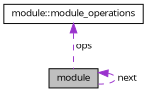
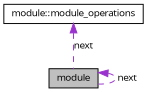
edge "module" -> "module::module_operations": label " ops" -> " next"
